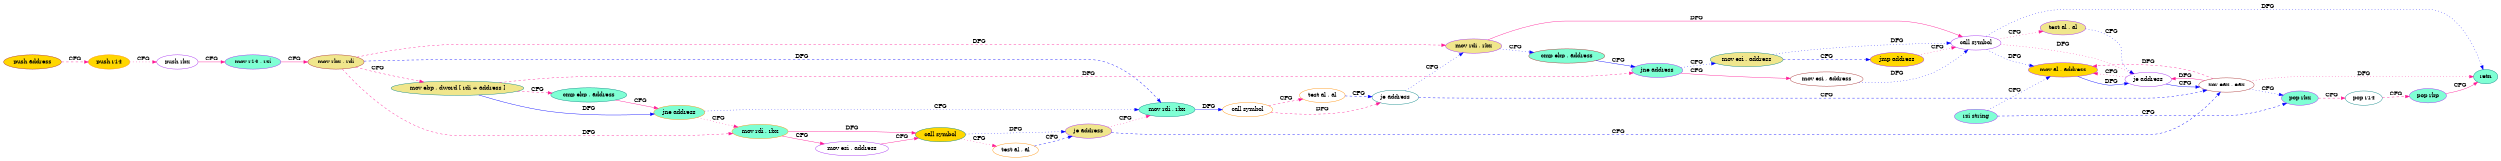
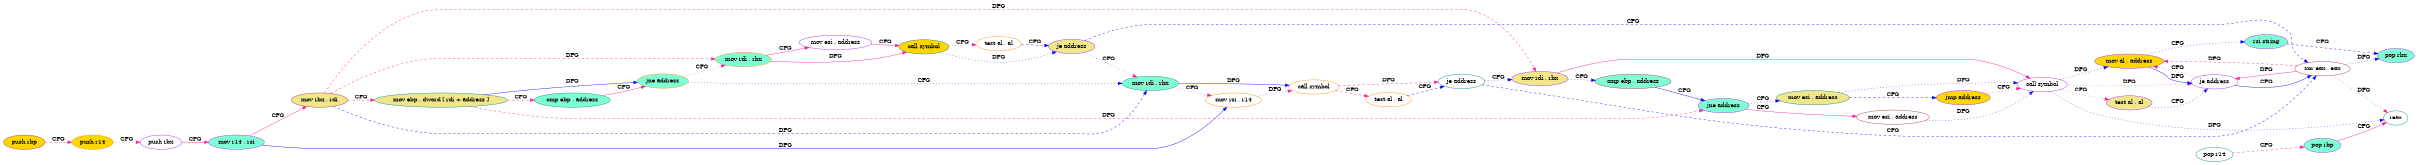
node "push address": label "push address" -> "push rbp"
node "retn": fillcolor aquamarine -> white
edge "xor eax , eax" -> "pop rbx": label "CFG" -> "DFG"
edge "rsi string" -> "mov al , address": reversed
edge "pop rbx" -> "pop r14": removed, label "CFG"
node "mov rsi , r14": added
